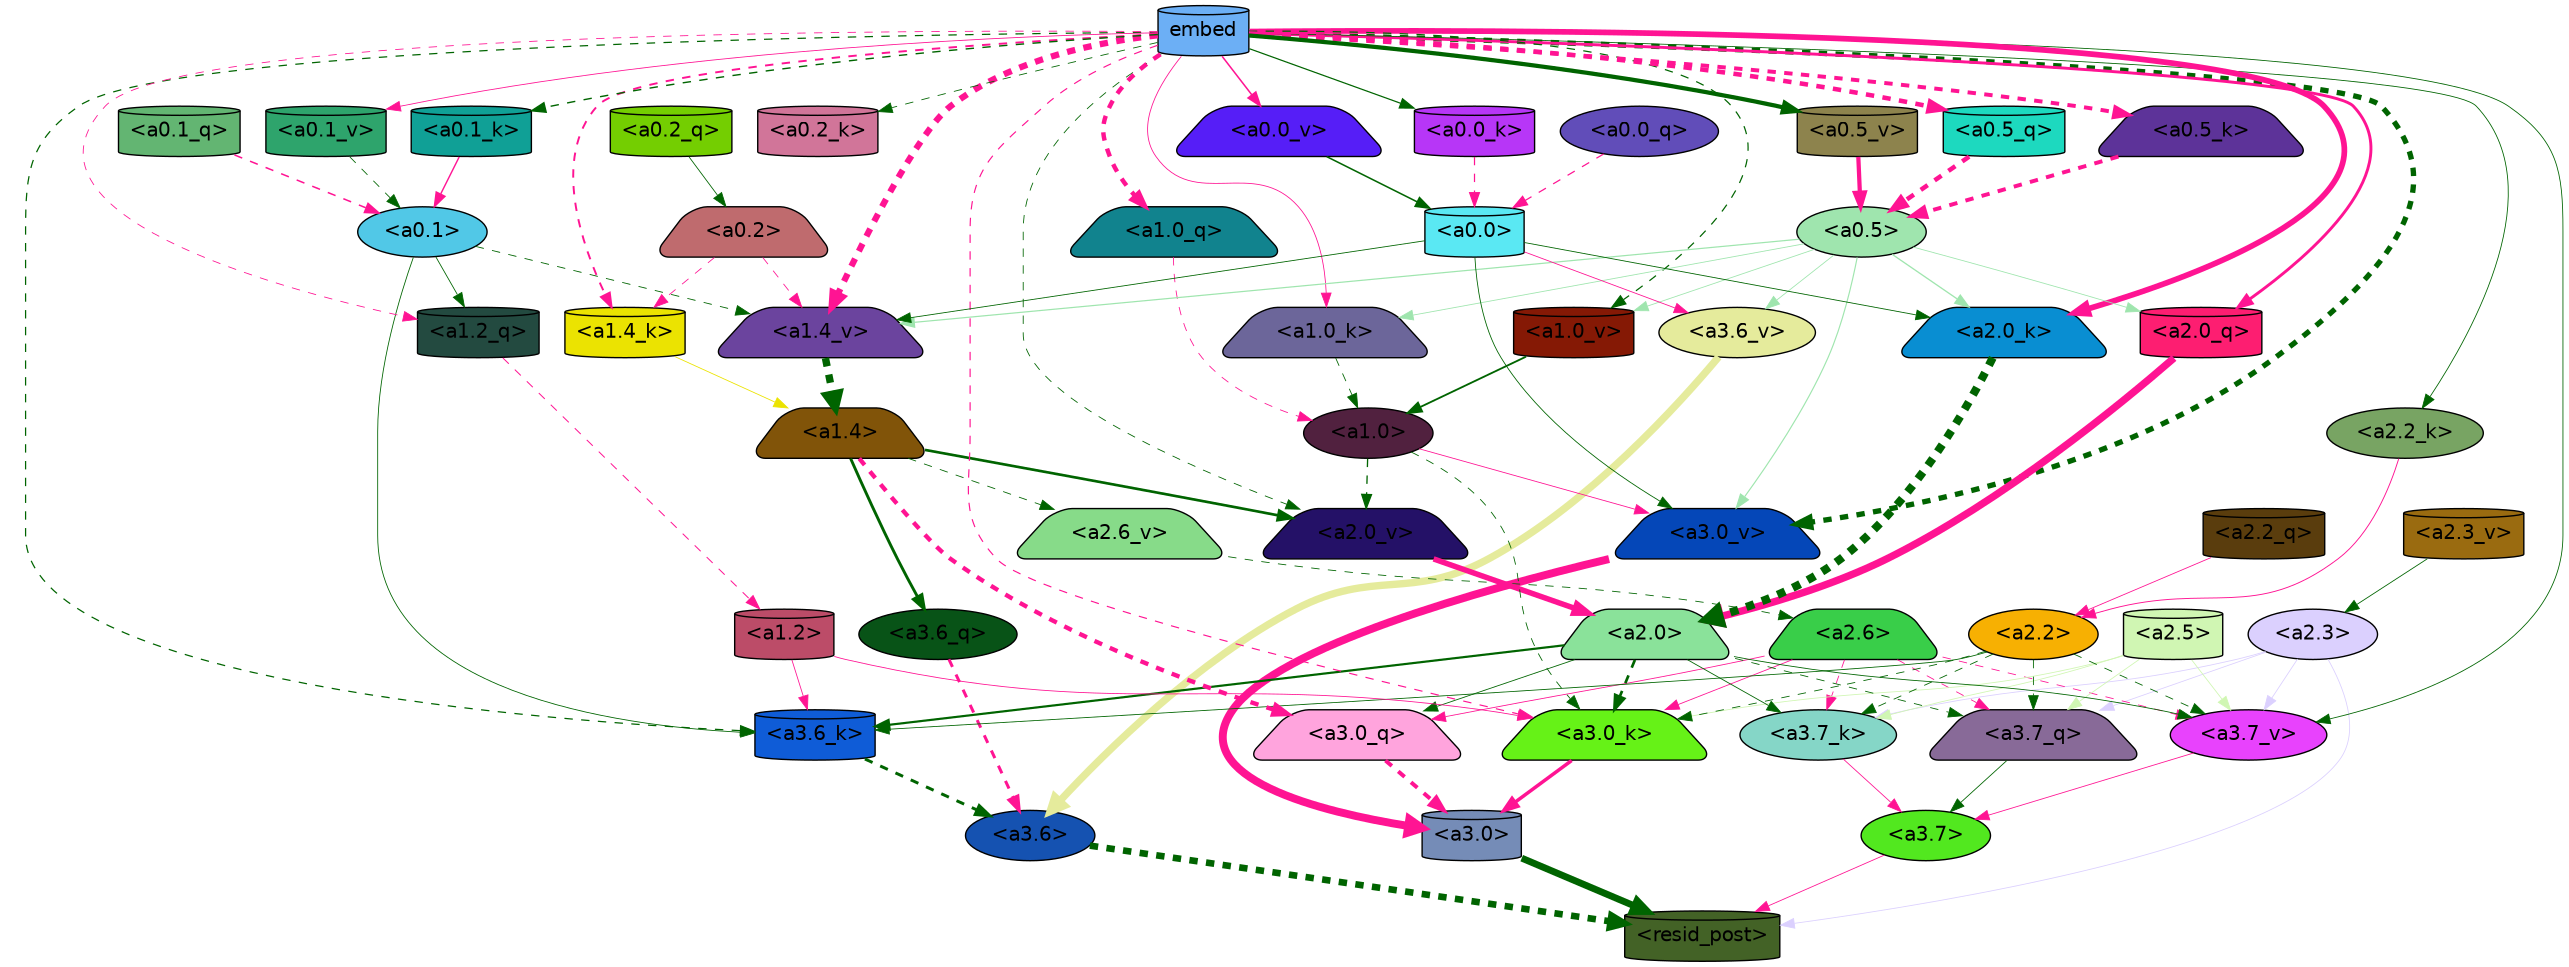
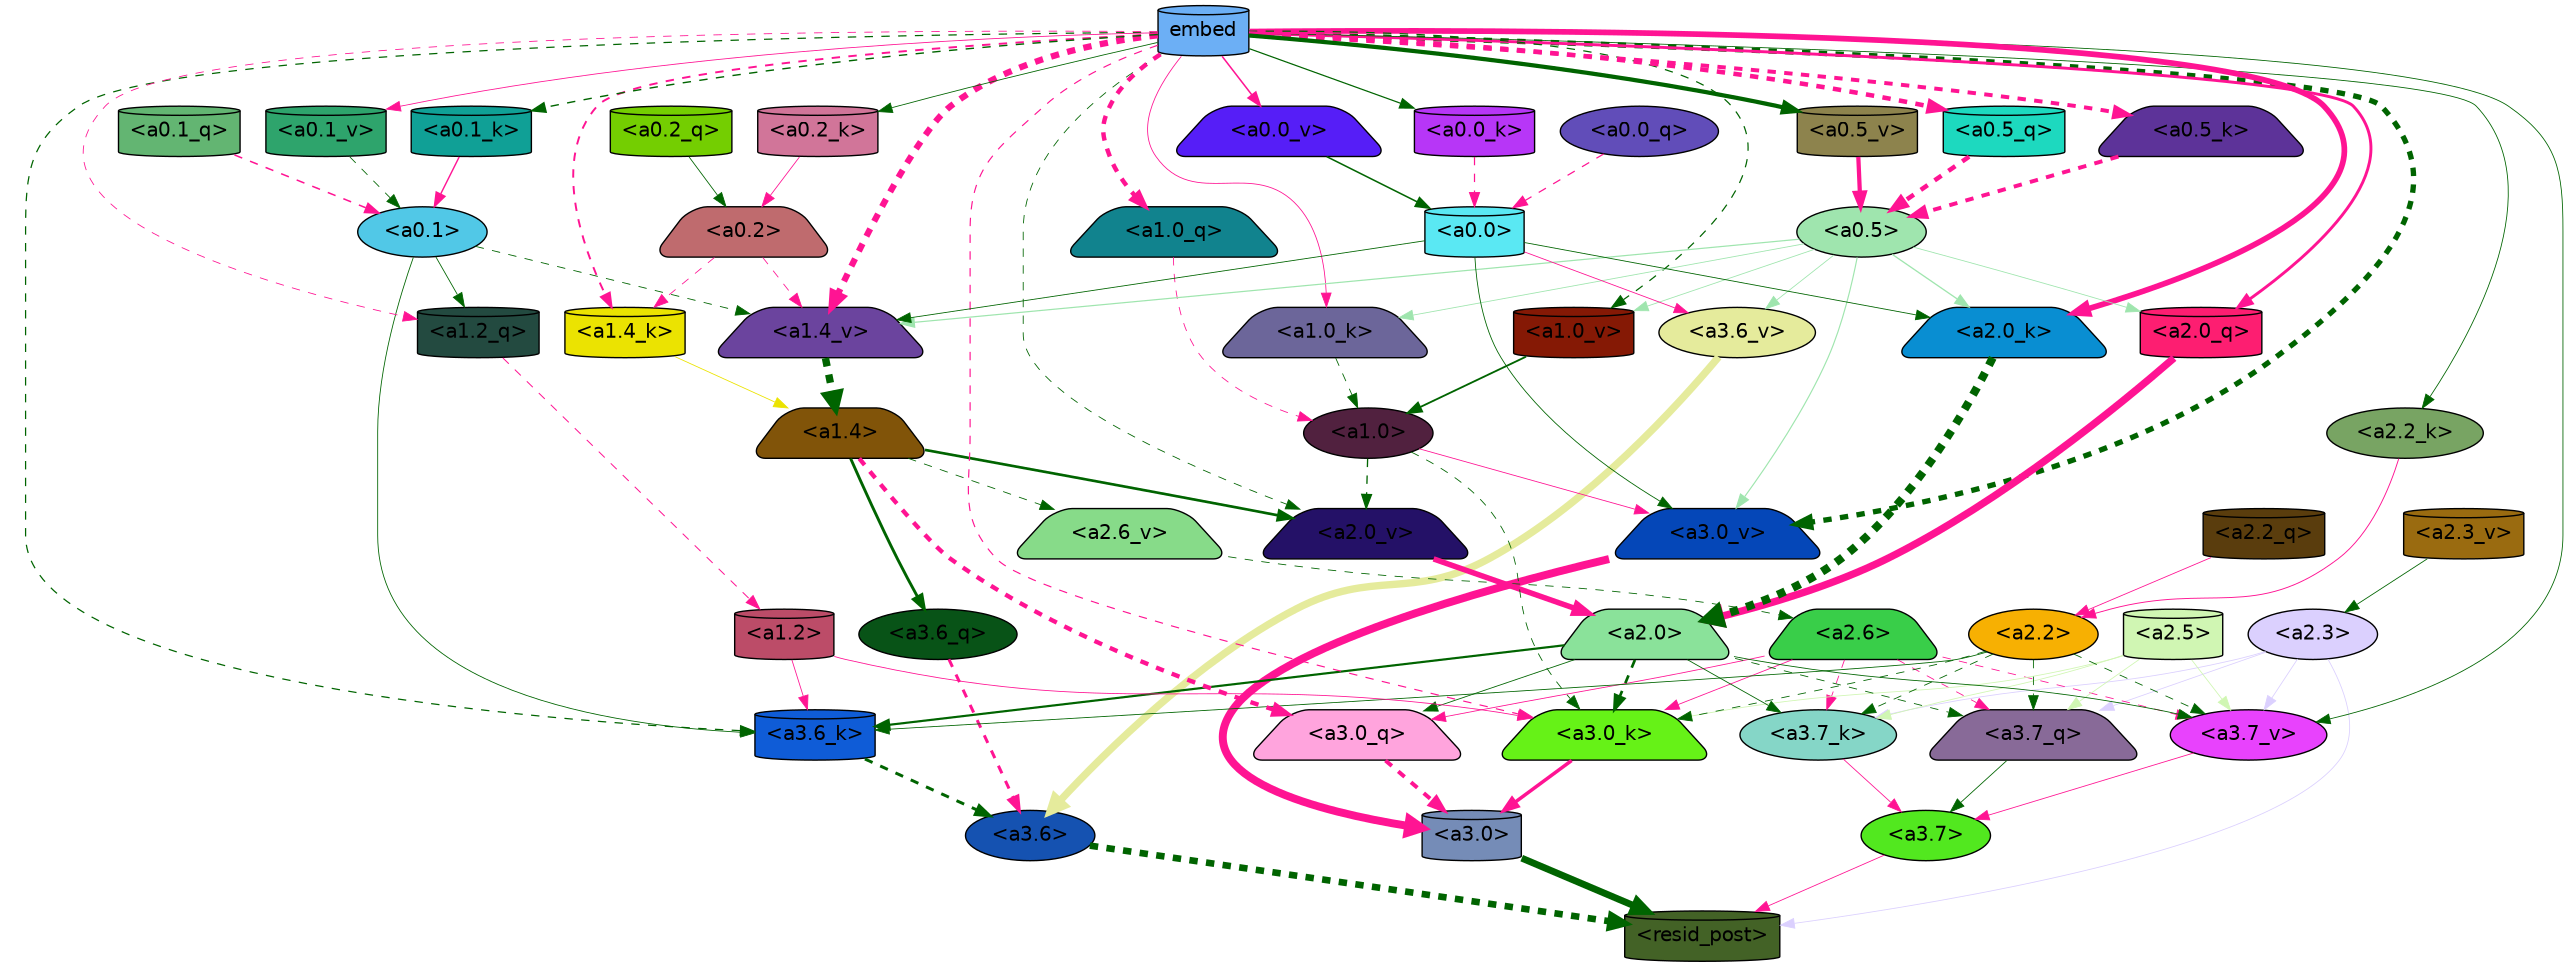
edge "embed" -> "<a0.2_k>": style dashed -> solid
edge "<a0.2_k>" -> "<a0.2>": added
